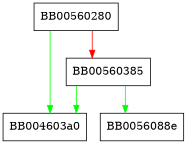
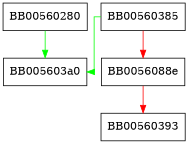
edge "BB00560280" -> "BB00560385": removed
edge "BB00560385" -> "BB0056088e": color green -> red
node "BB004603a0": label "BB004603a0" -> "BB005603a0"
node "BB00560393": added
